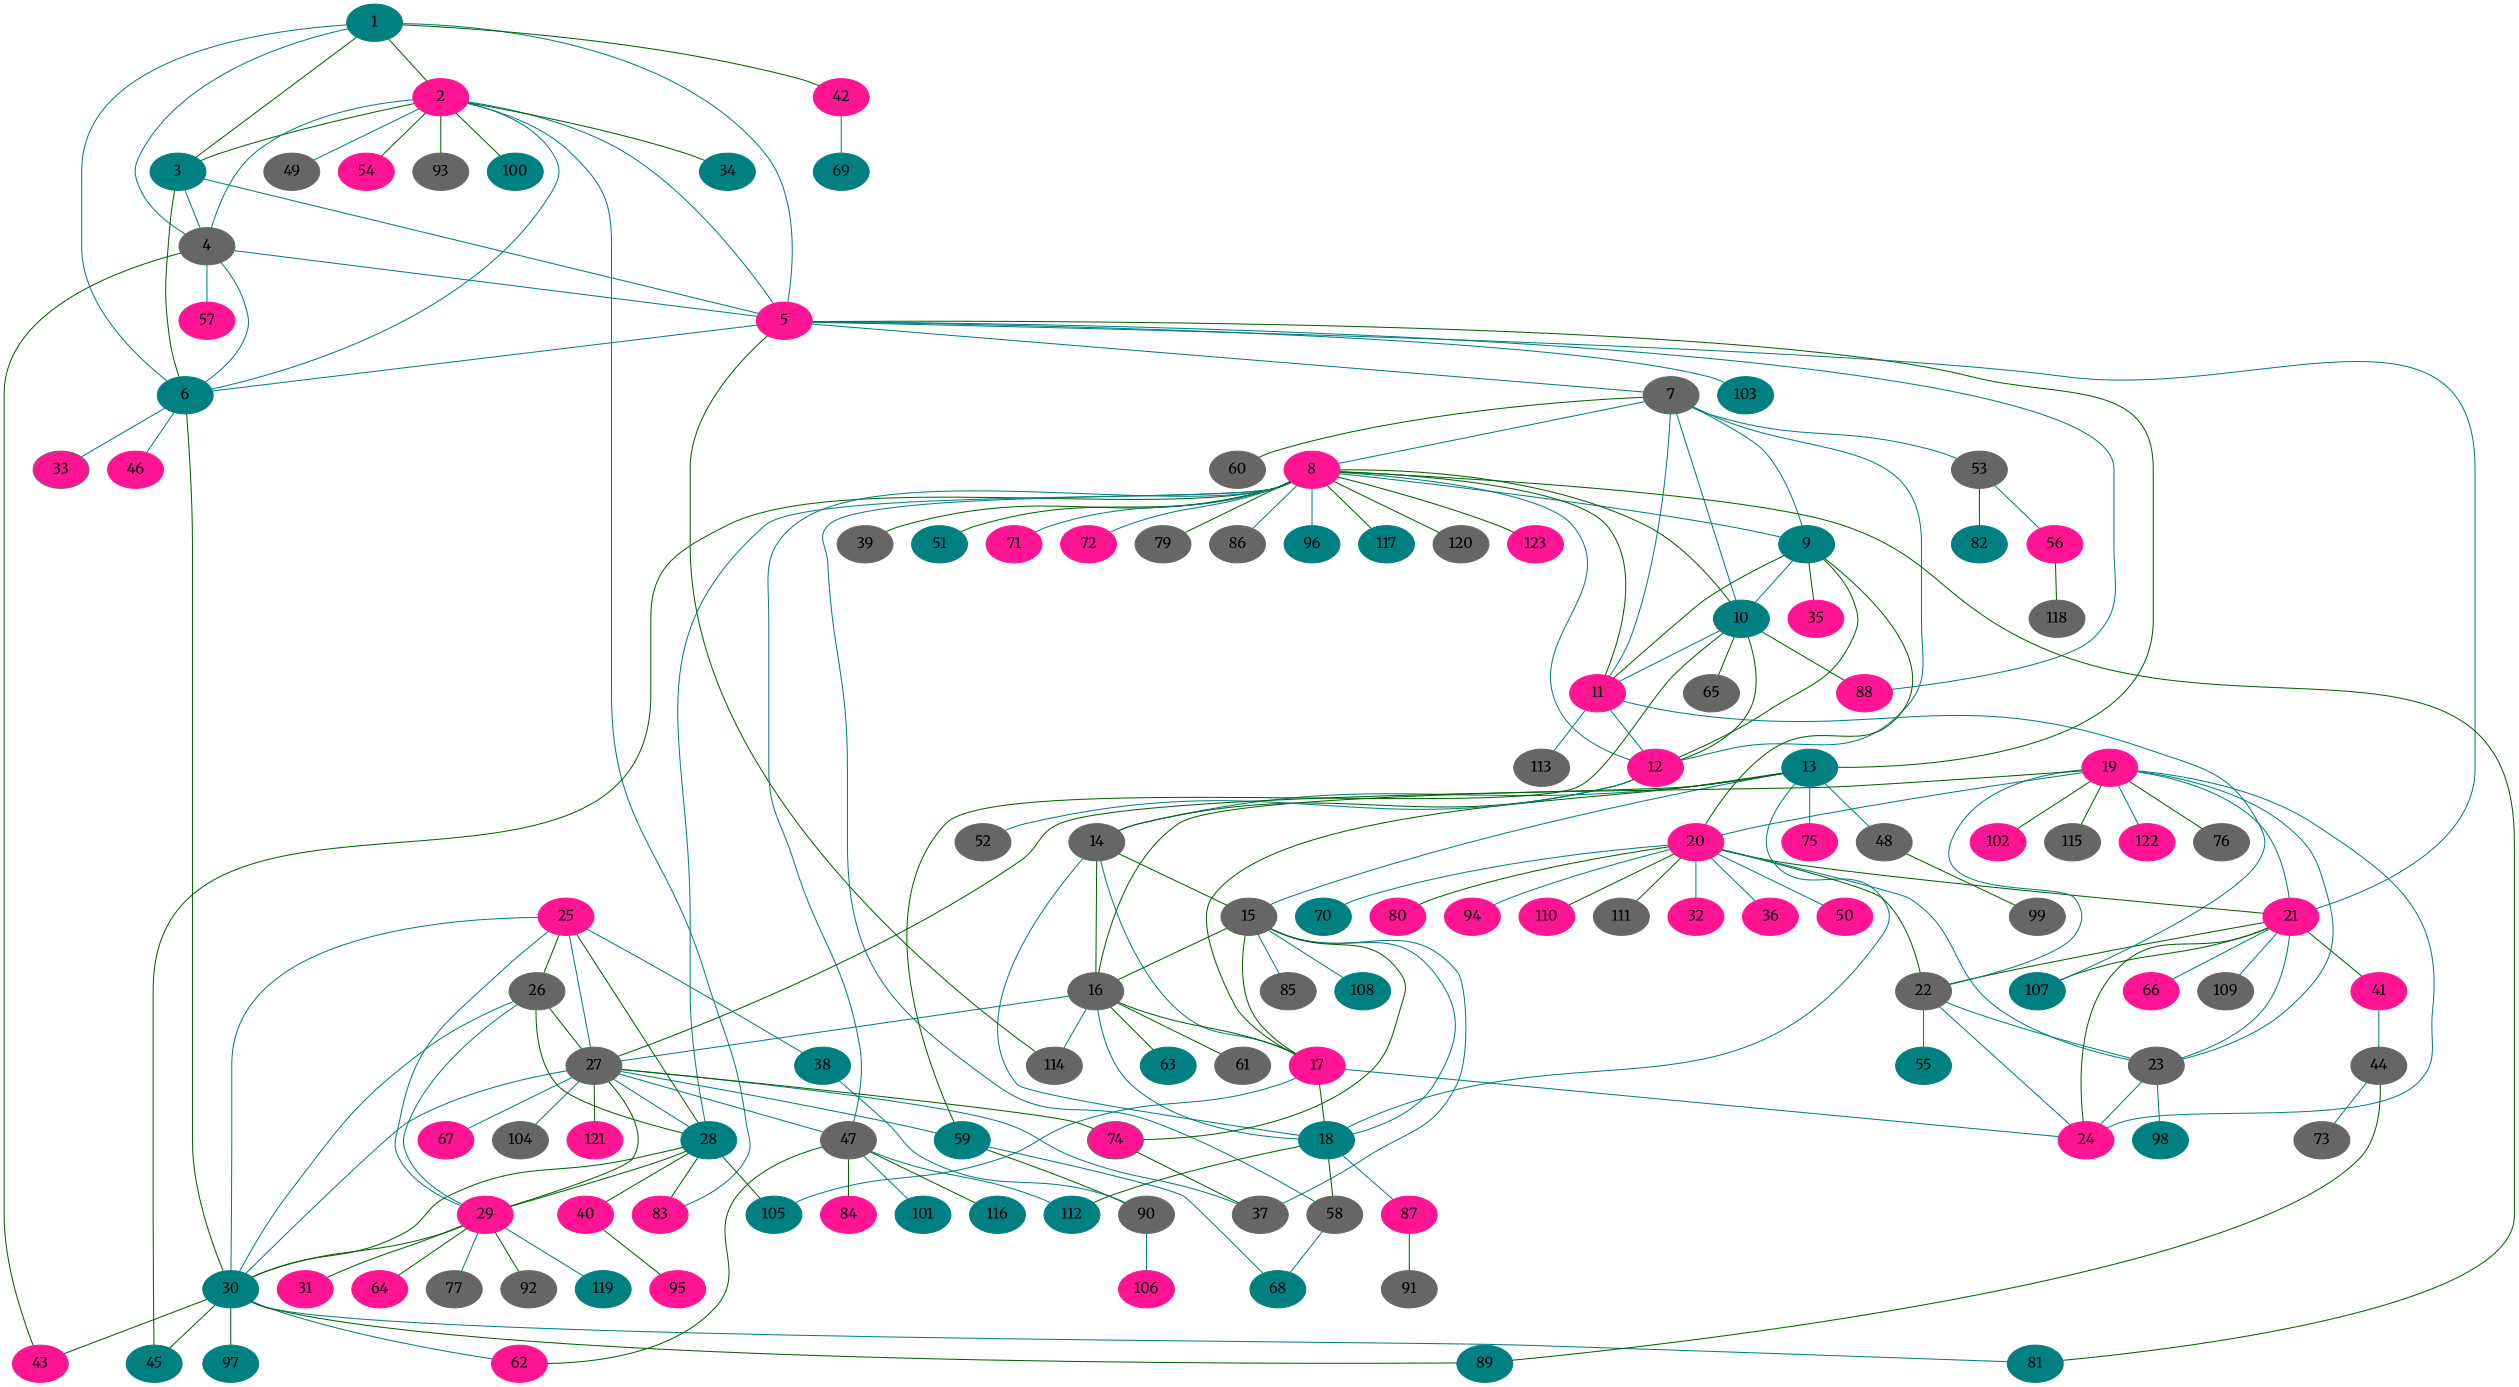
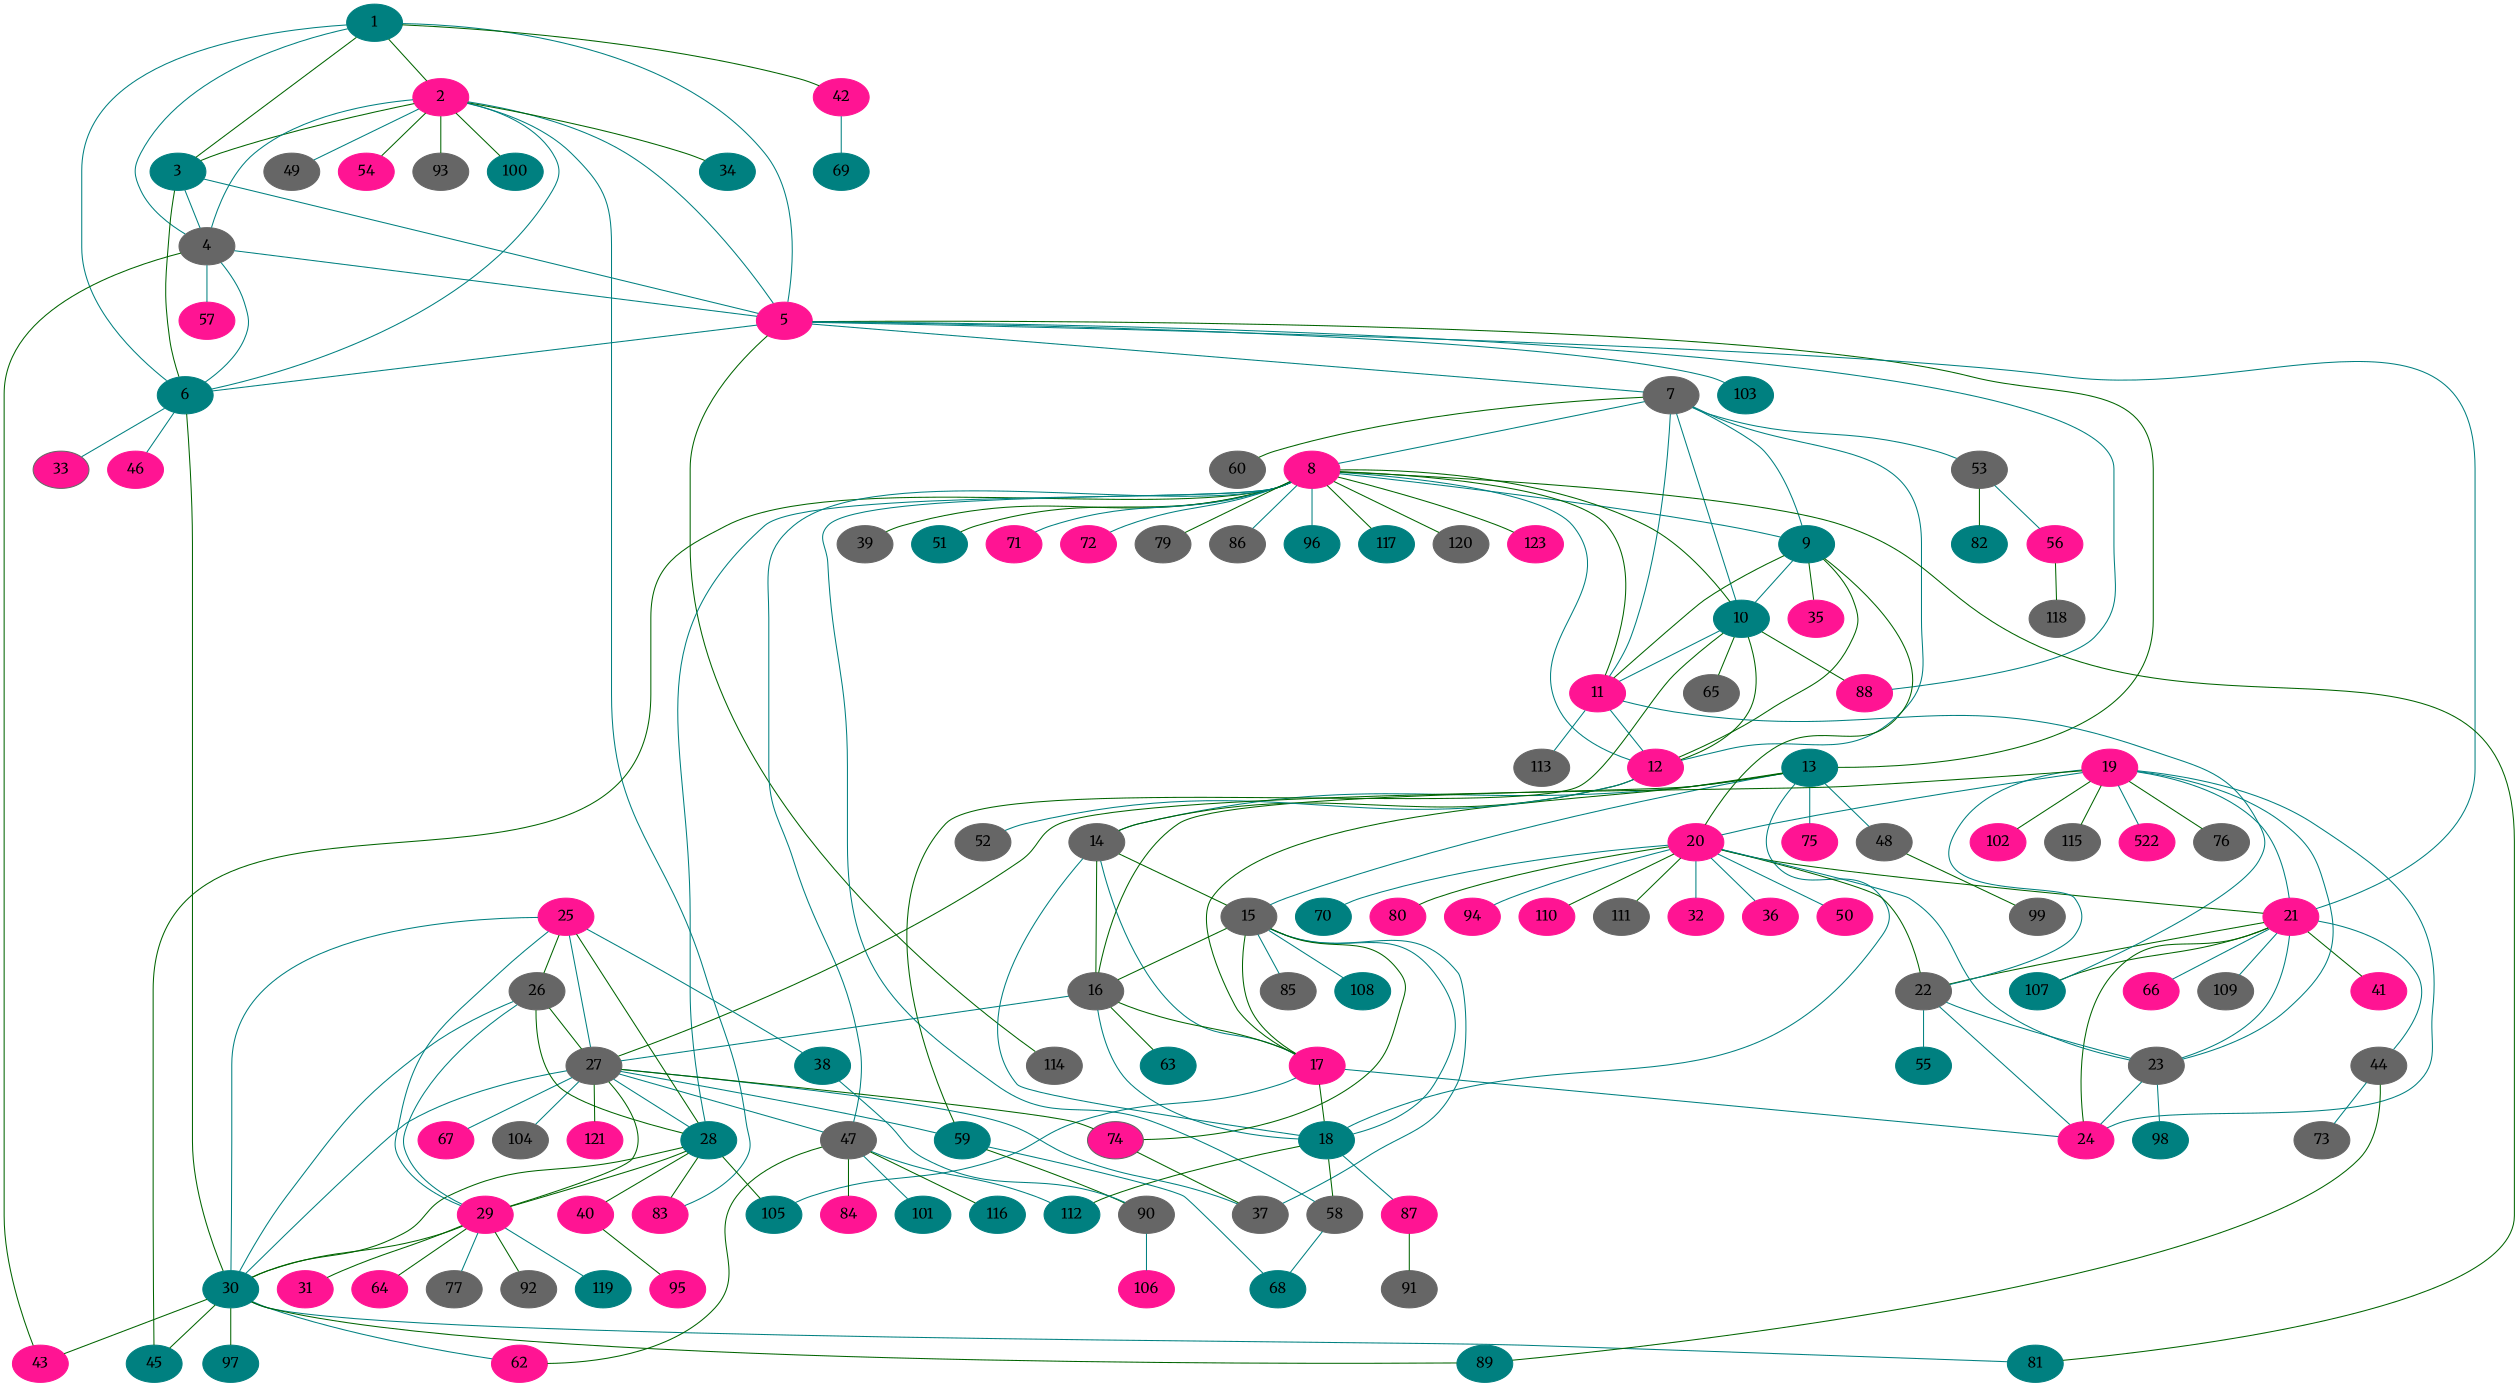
node "122": label "122" -> "522"
edge "16" -- "114": removed
edge "41" -- "44": now "21" -- "44"
node "61": removed
